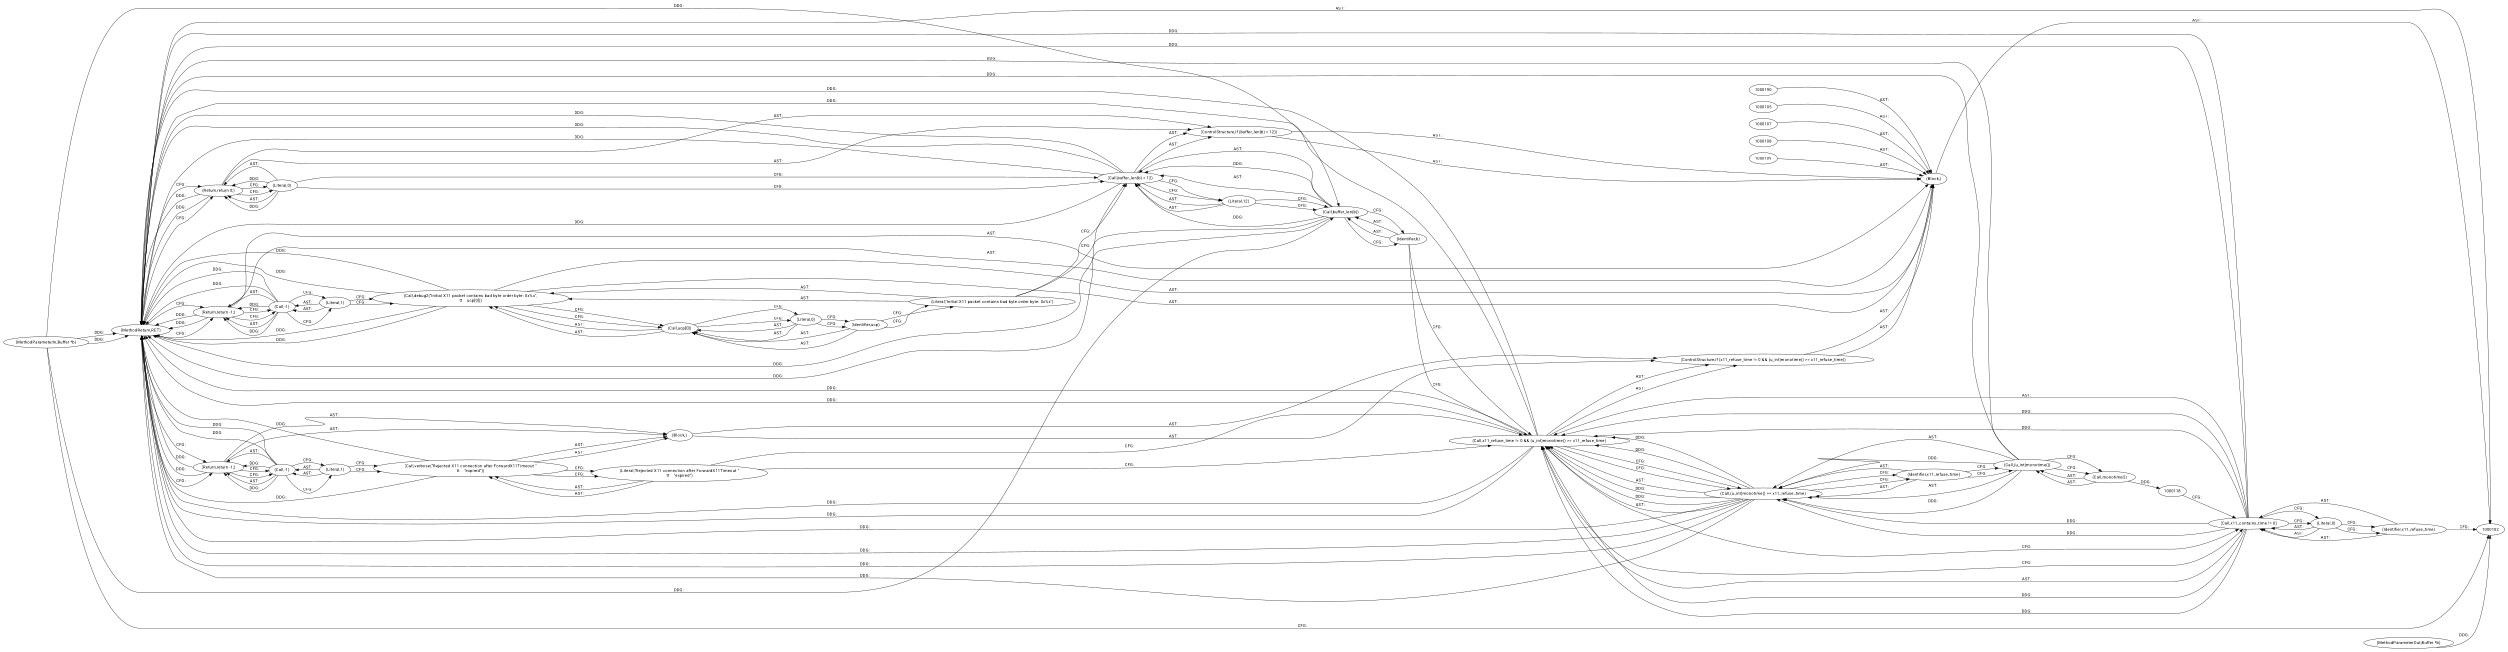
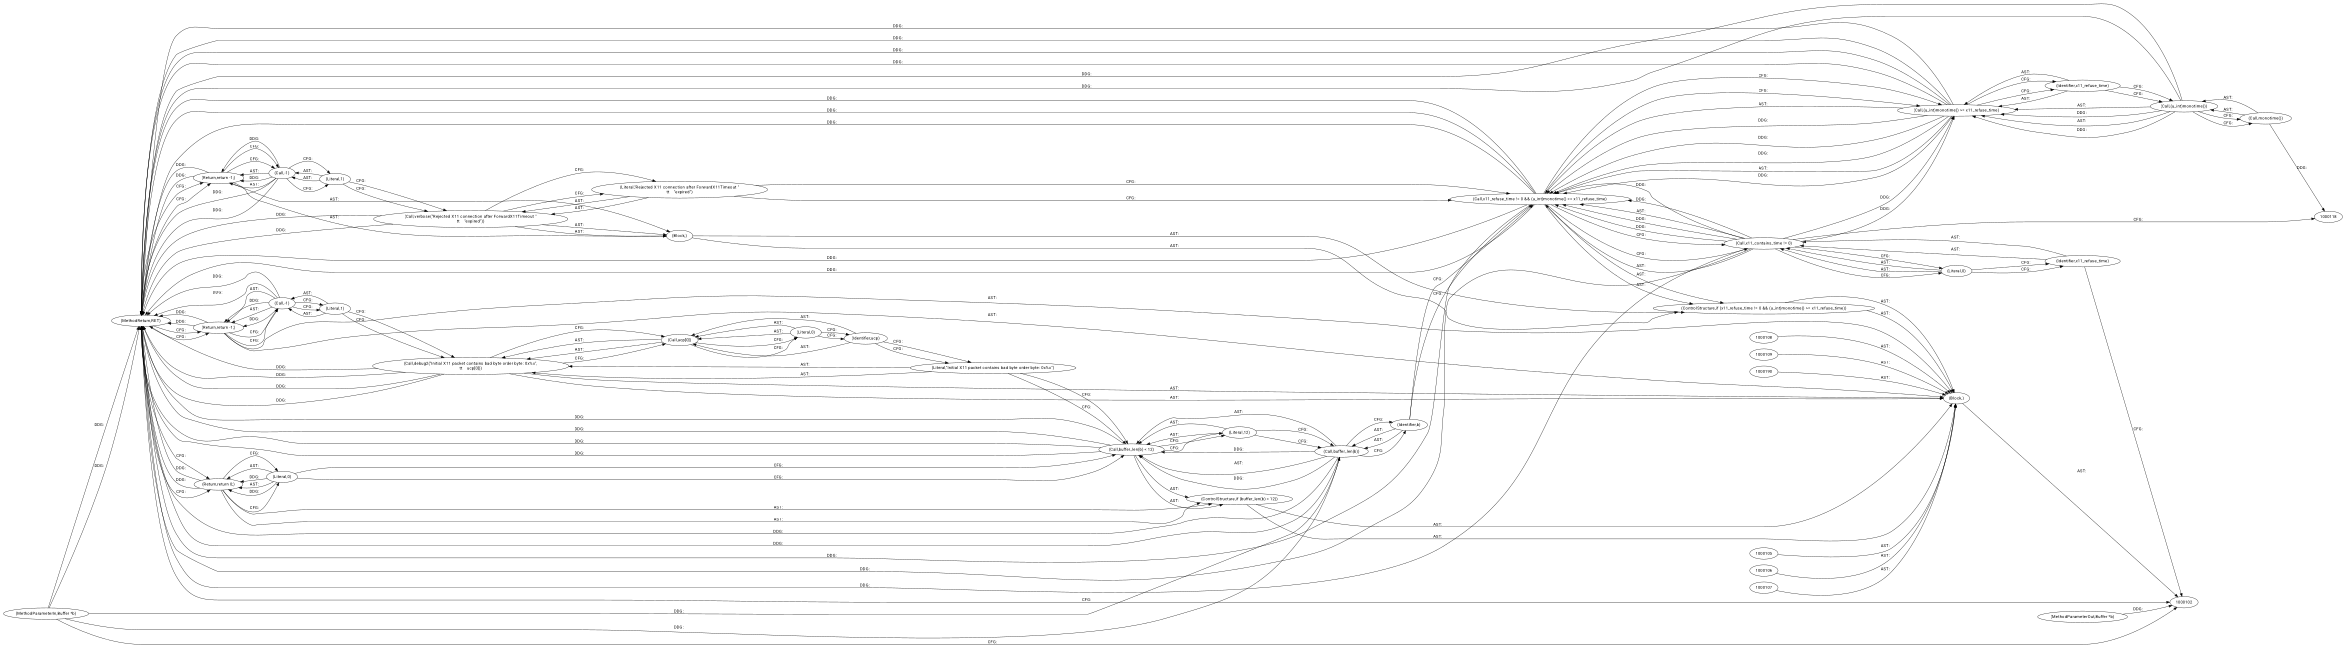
edge "(MethodReturn,RET)" -> "1000102": label "AST: " -> "CFG: "
edge "1000118" -> "(Call,x11_contains_time != 0)": reversed
node "1000106": added
